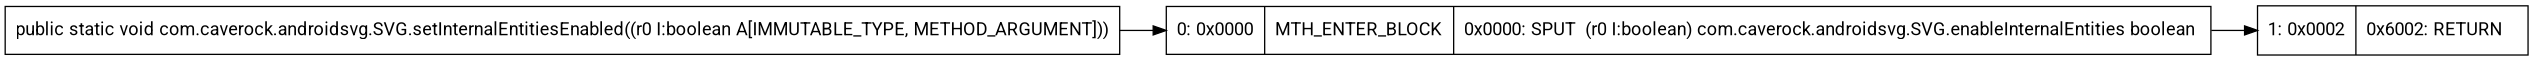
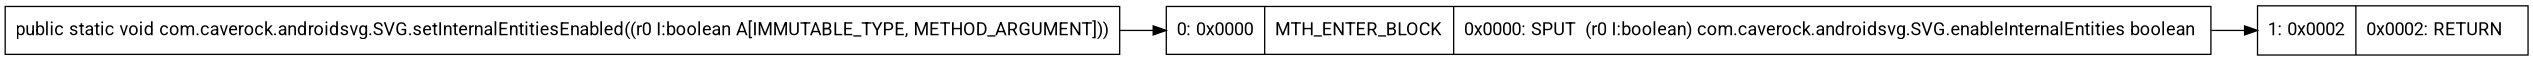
node "1: 0x0002": text "0x6002: RETURN" -> "0x0002: RETURN"
